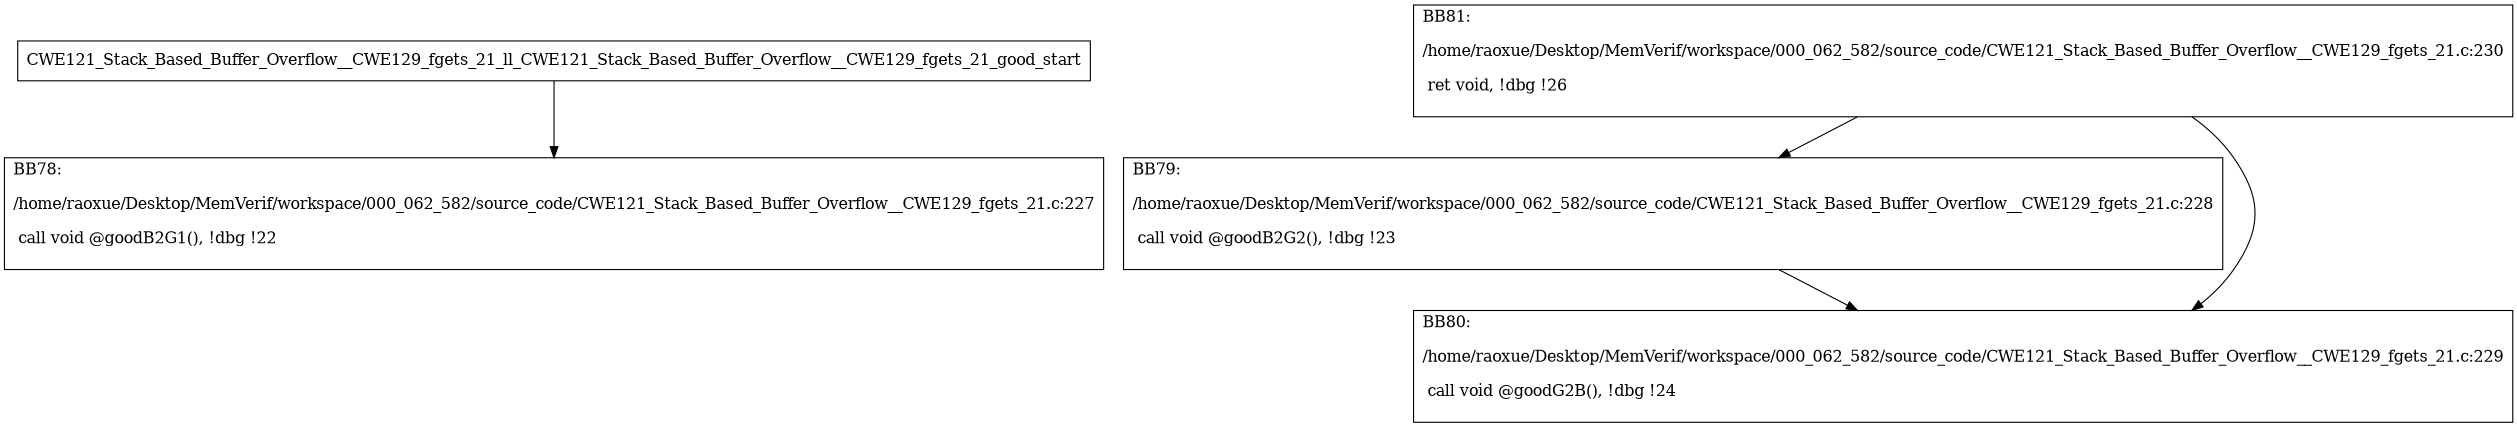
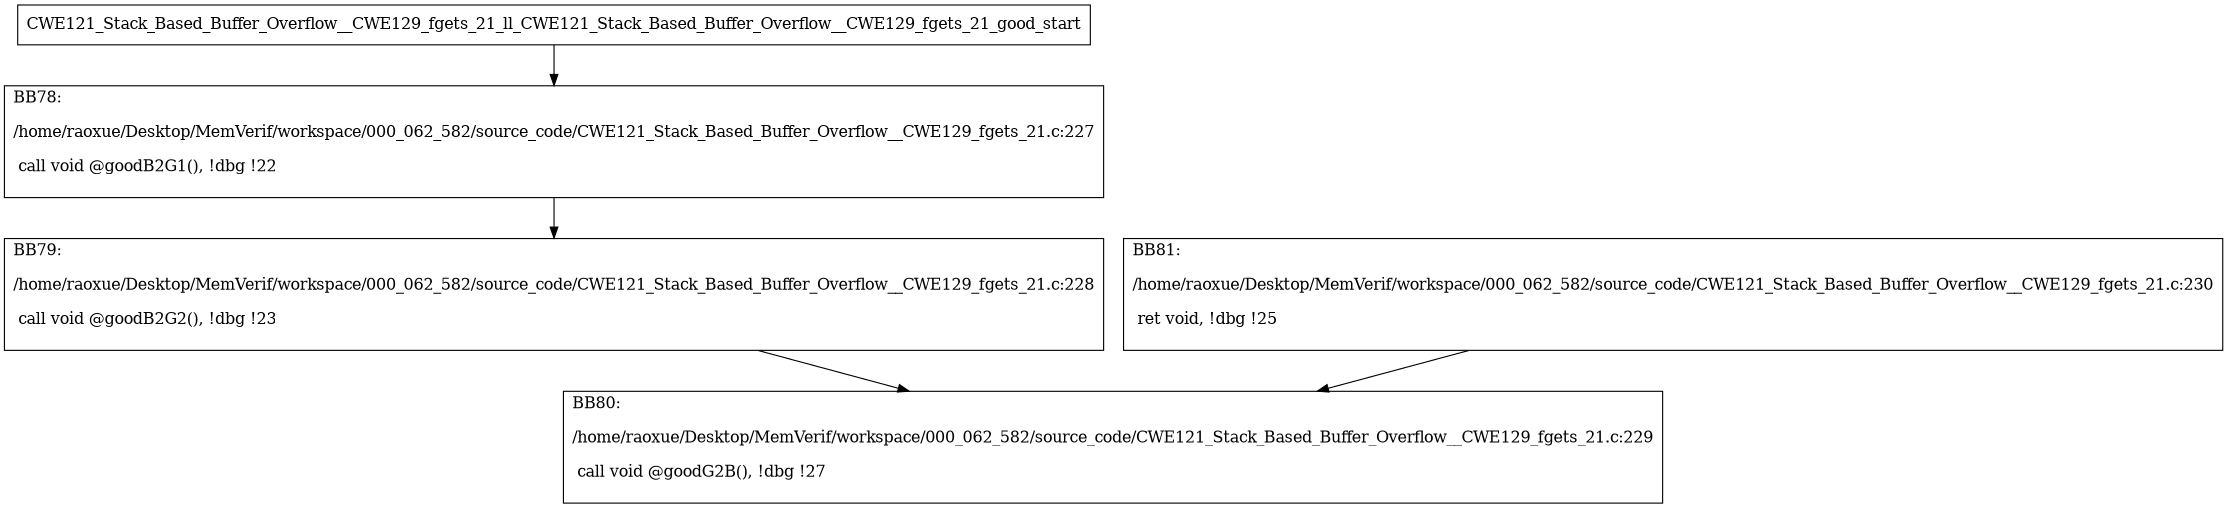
node "BB81:": text "ret void, !dbg !26" -> "ret void, !dbg !25"
edge "BB81:" -> "BB79:": now "BB78:" -> "BB79:"
node "BB80:": text "call void @goodG2B(), !dbg !24" -> "call void @goodG2B(), !dbg !27"
